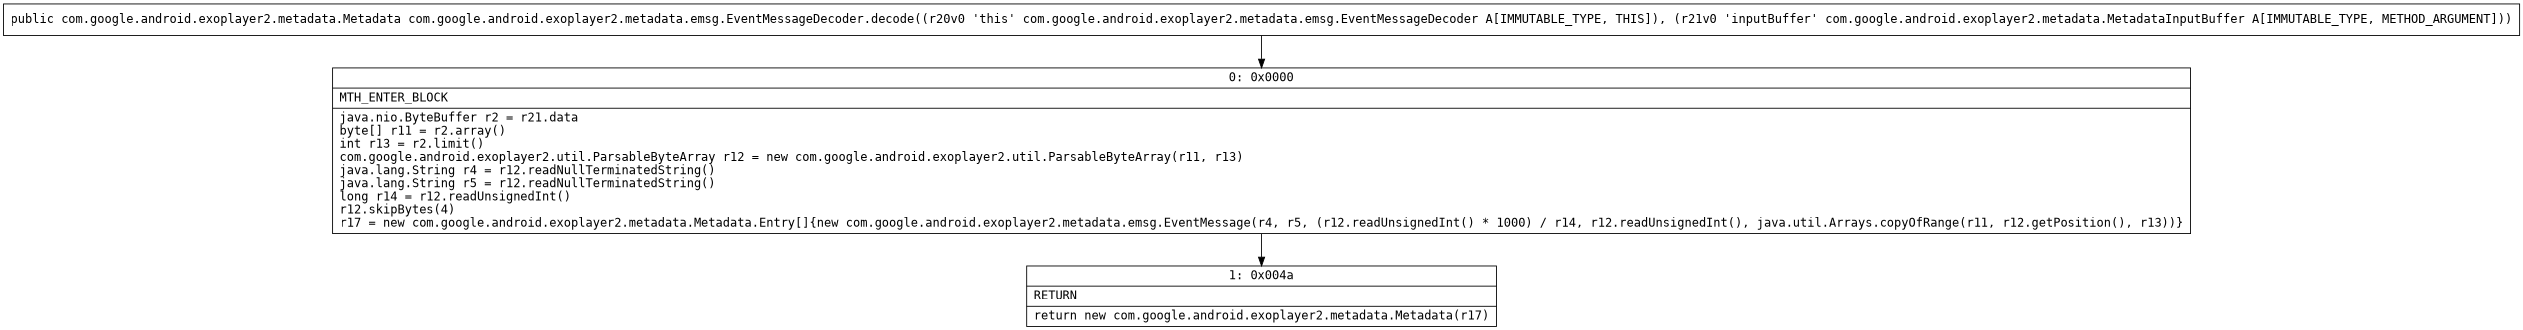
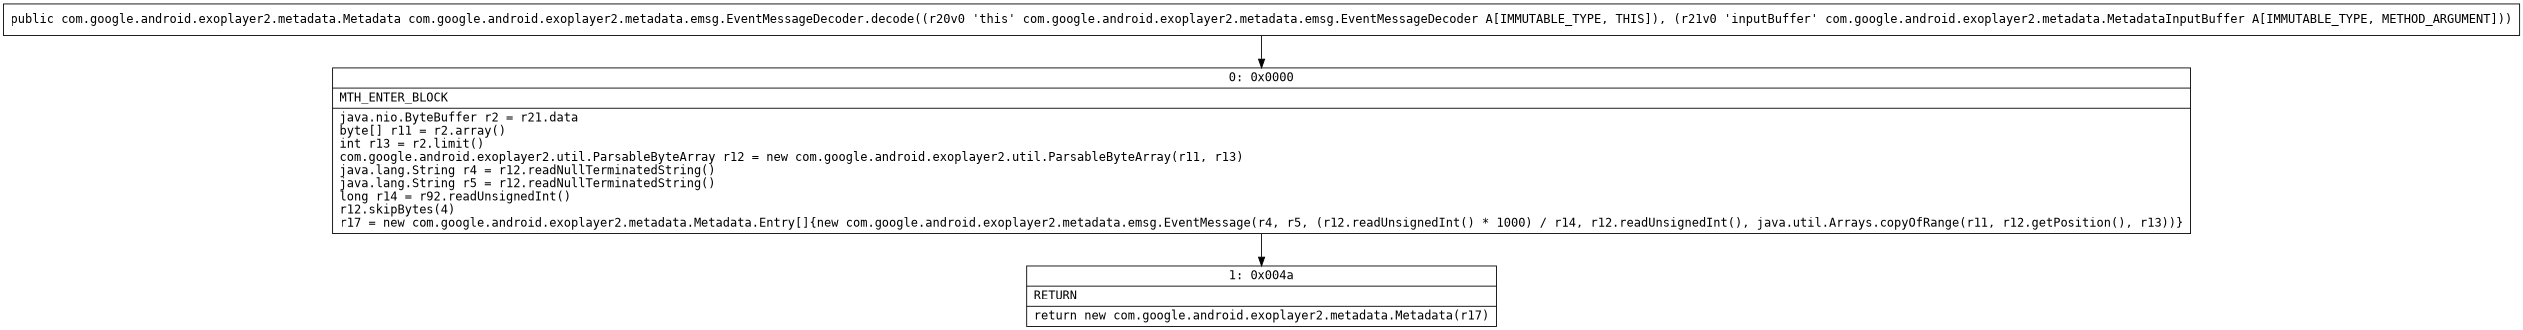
node "0: 0x0000": text "long r14 = r12.readUnsignedInt()" -> "long r14 = r92.readUnsignedInt()"
